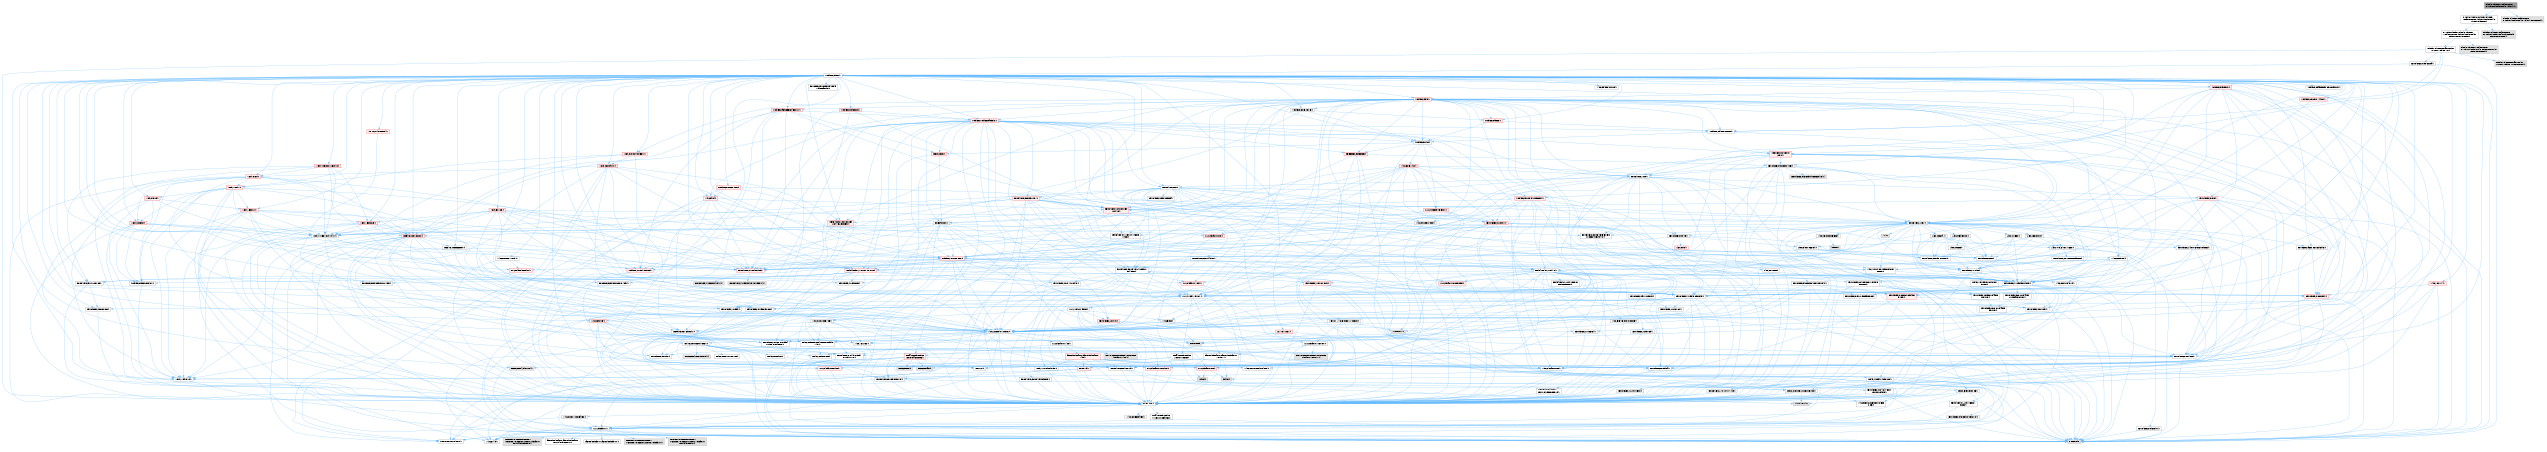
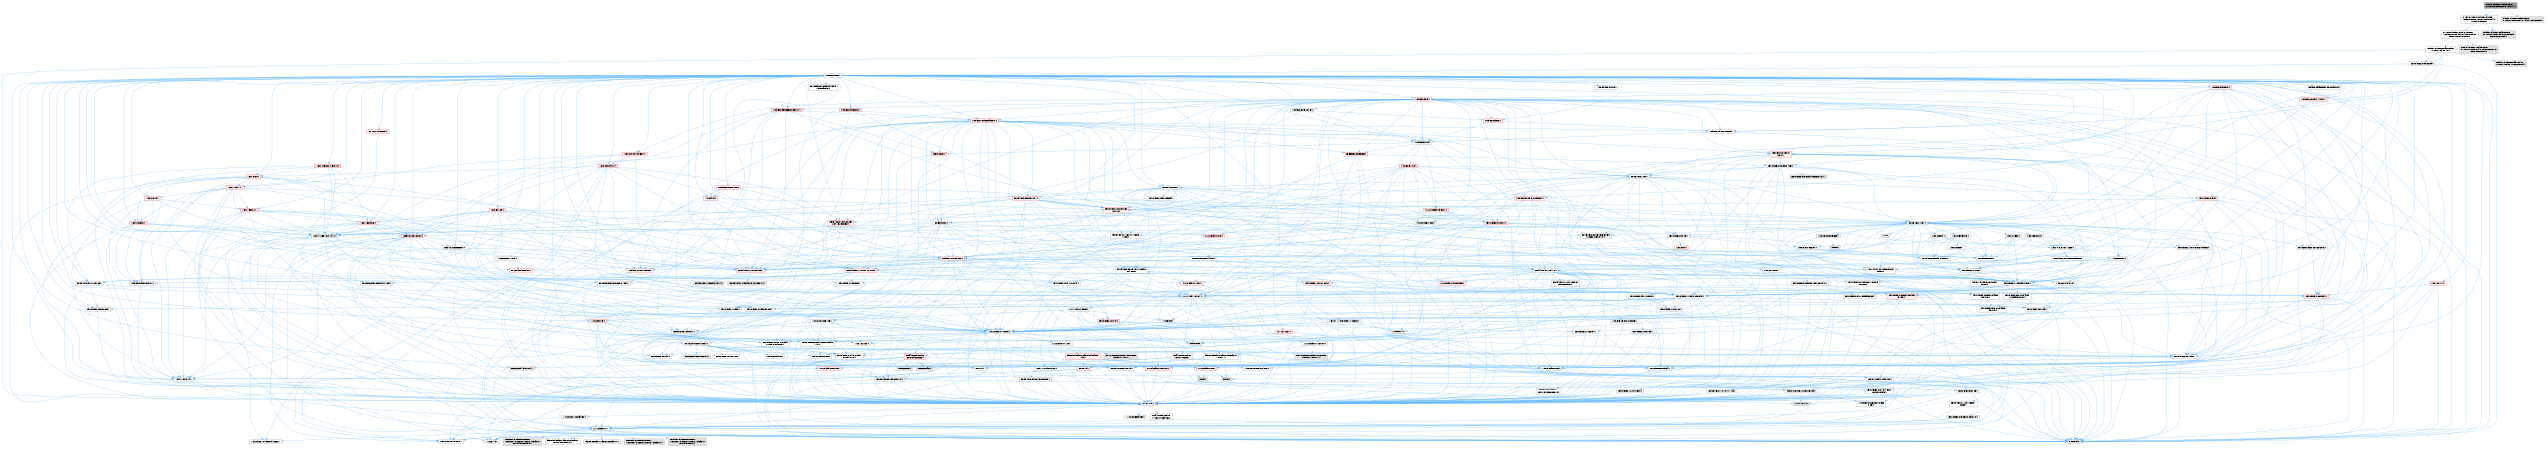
edge "Math/Vector4.h" -> "Templates/Models.h": now "Math/Vector4.h" -> "Containers/UnrealString.h"
node "Templates/Projection.h": removed
node "Misc/LargeWorldCoordinates.h": added
